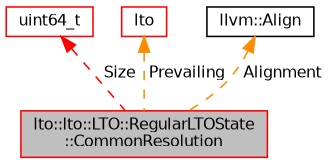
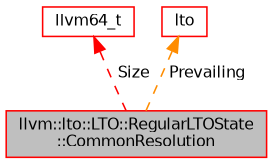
node "uint64_t": label "uint64_t" -> "llvm64_t"
node "llvm::Align": removed
node "lto::lto::LTO::RegularLTOState ::CommonResolution": label "lto::lto::LTO::RegularLTOState ::CommonResolution" -> "llvm::lto::LTO::RegularLTOState ::CommonResolution"
